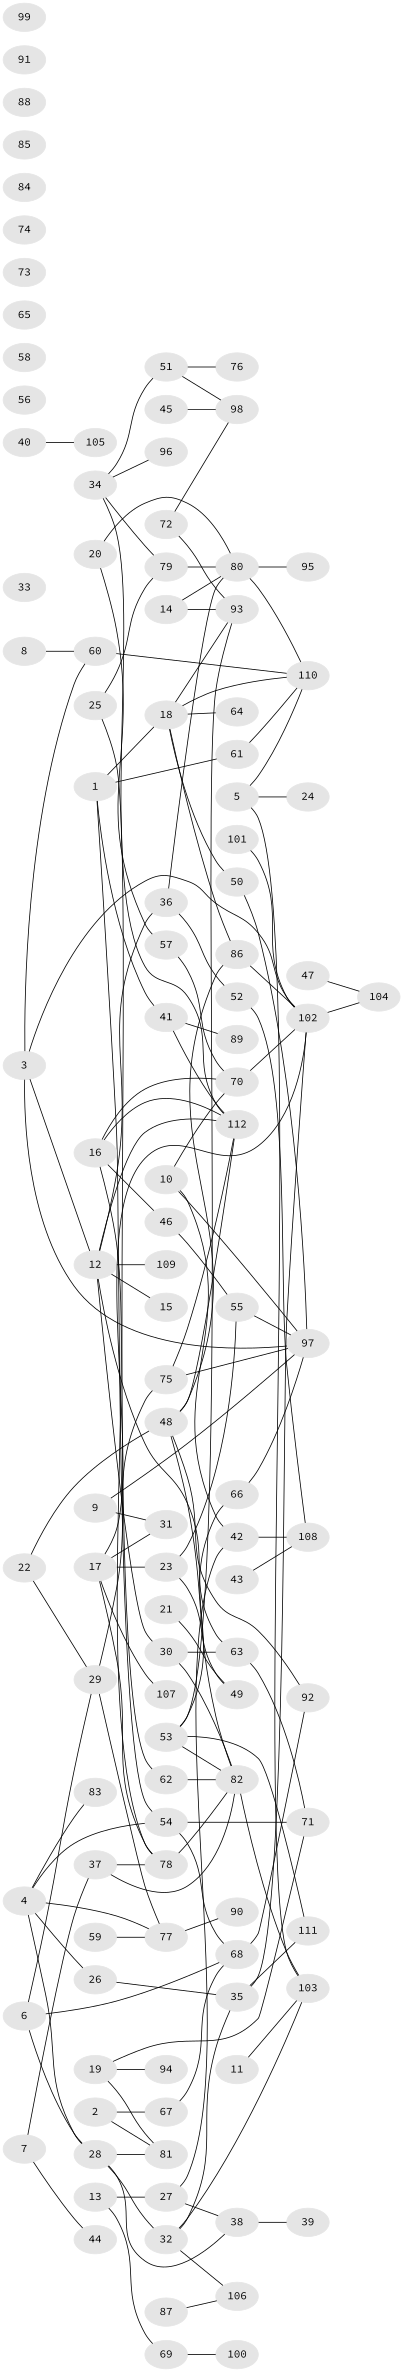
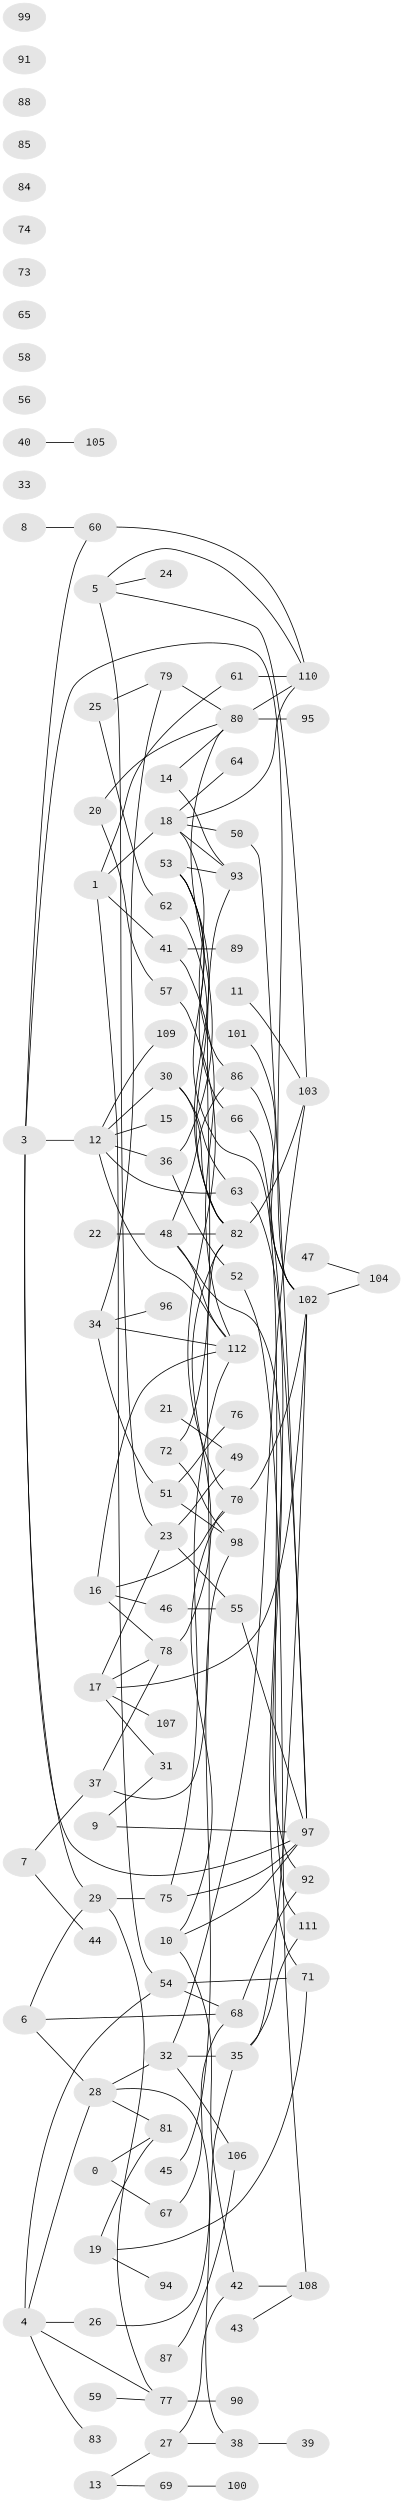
edge "5" -- "23": added
edge "22" -- "29": now "3" -- "29"
node "2": label "2" -> "0"
